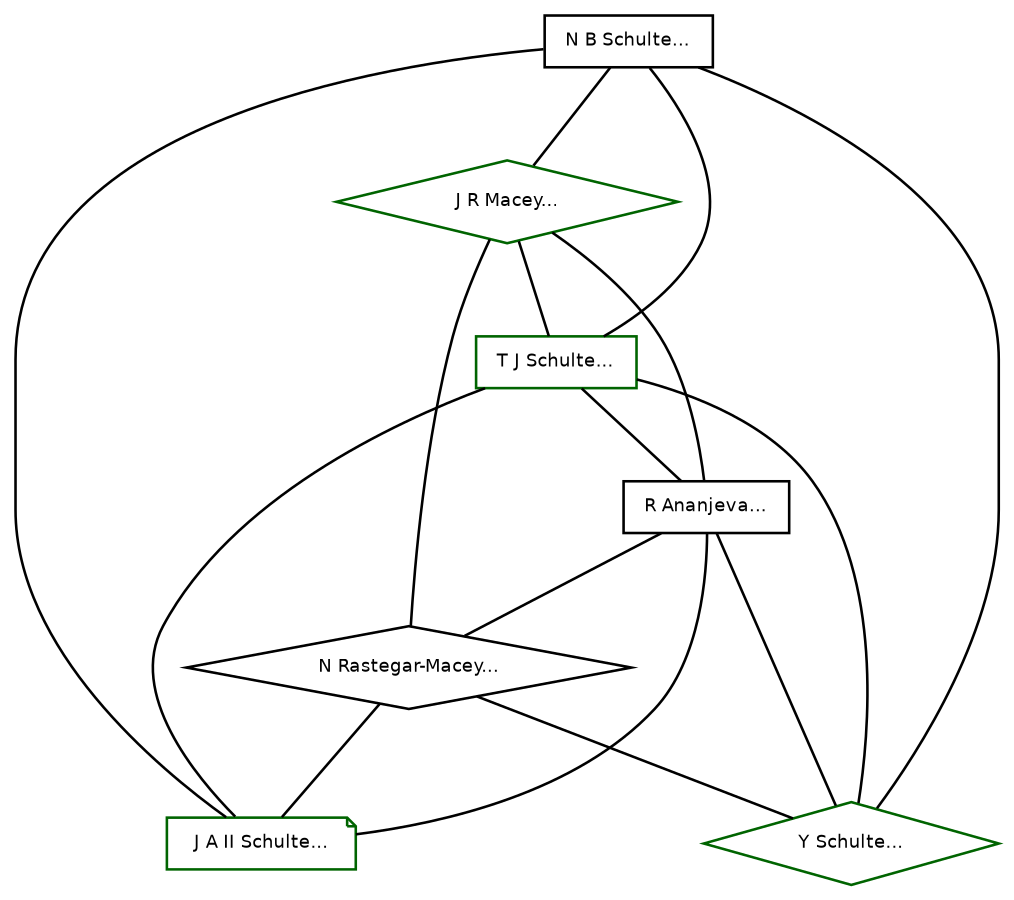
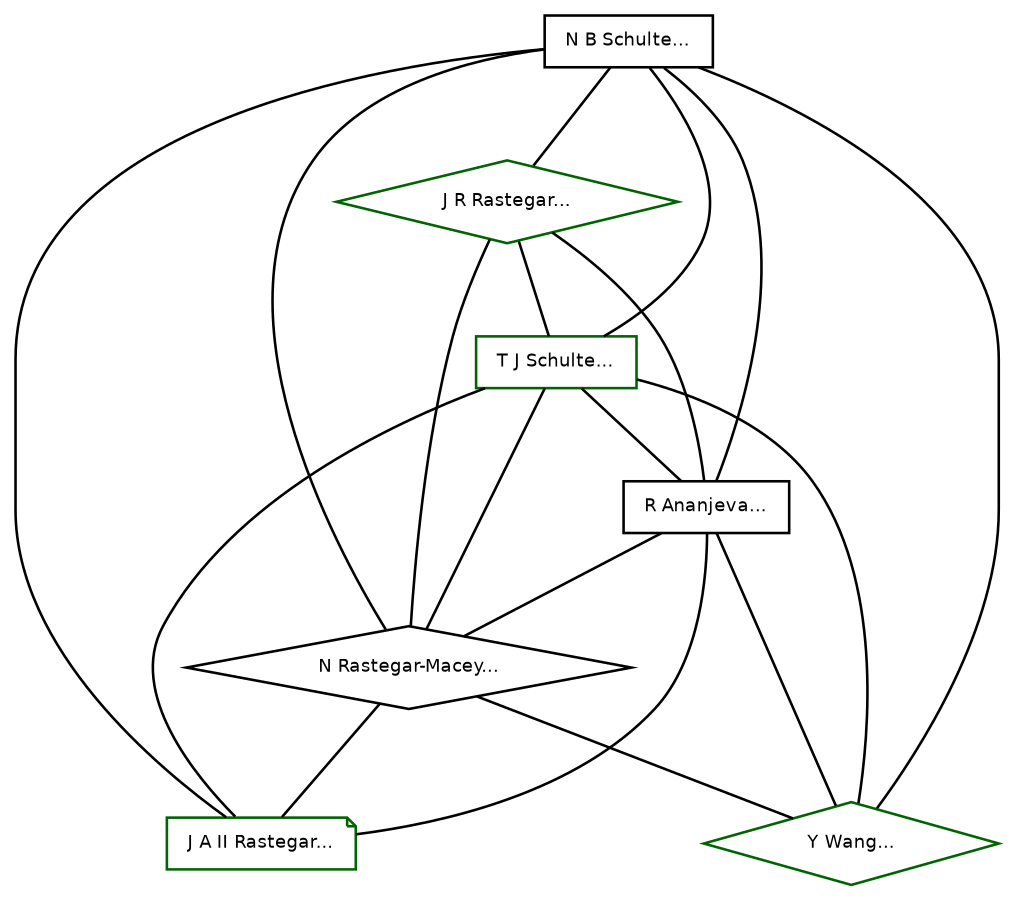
node "J R Macey...": label "J R Macey..." -> "J R Rastegar..."
edge "N B Schulte..." -- "R Ananjeva...": added
edge "N B Schulte..." -- "N Rastegar-Macey...": added
edge "T J Schulte..." -- "N Rastegar-Macey...": added
node "J A II Schulte...": label "J A II Schulte..." -> "J A II Rastegar..."
node "Y Schulte...": label "Y Schulte..." -> "Y Wang..."
